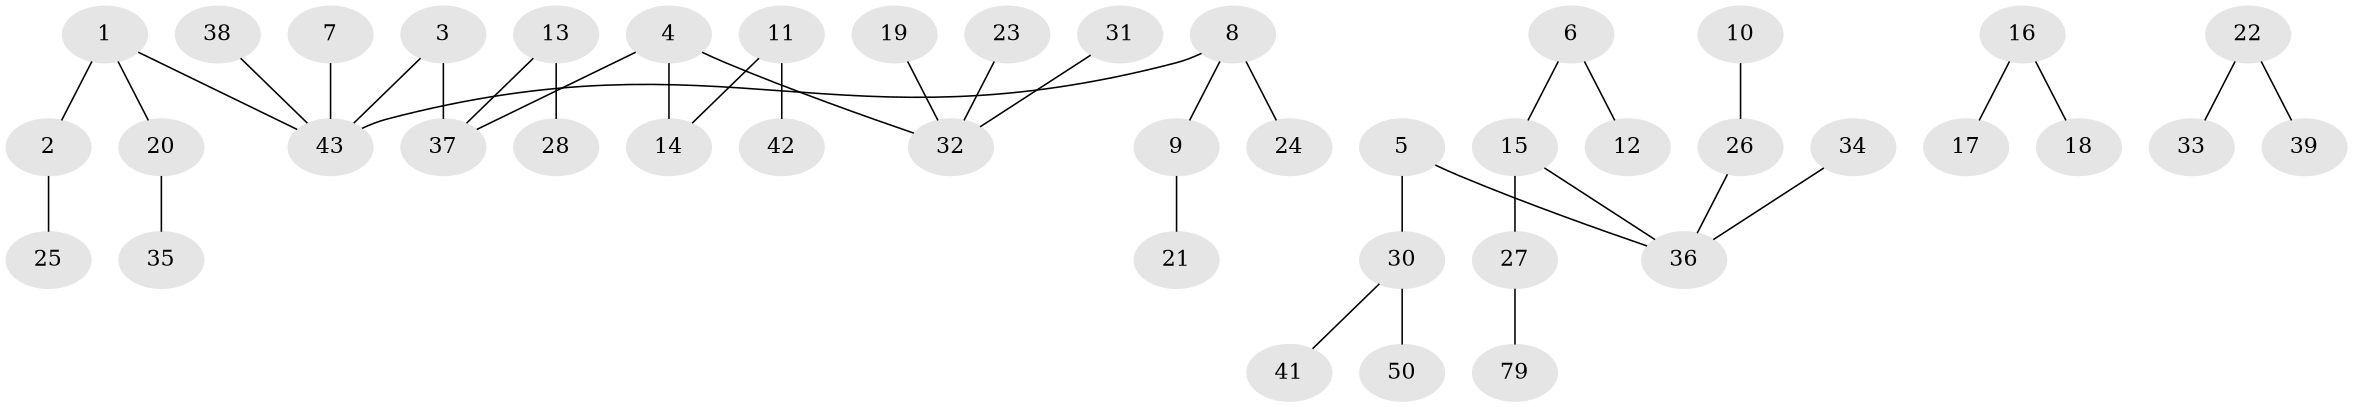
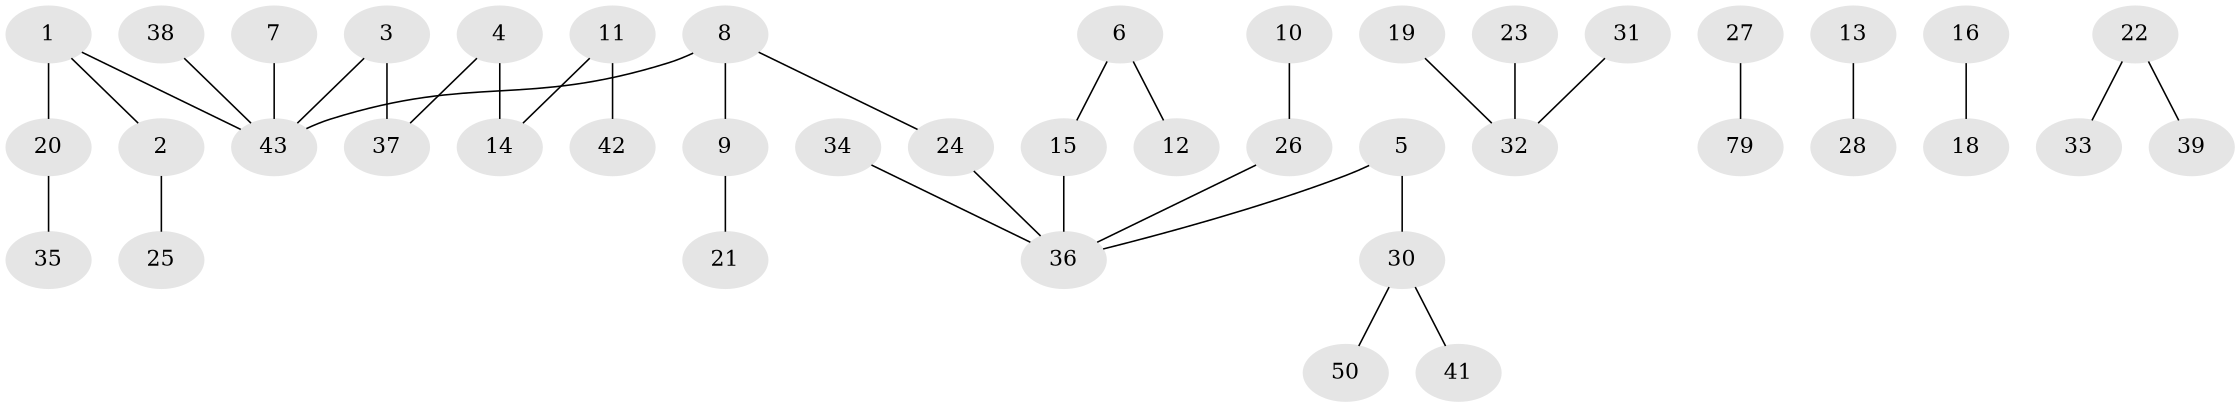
edge "13" -- "37": removed
edge "4" -- "32": removed
node "17": removed
edge "24" -- "36": added
edge "15" -- "27": removed
